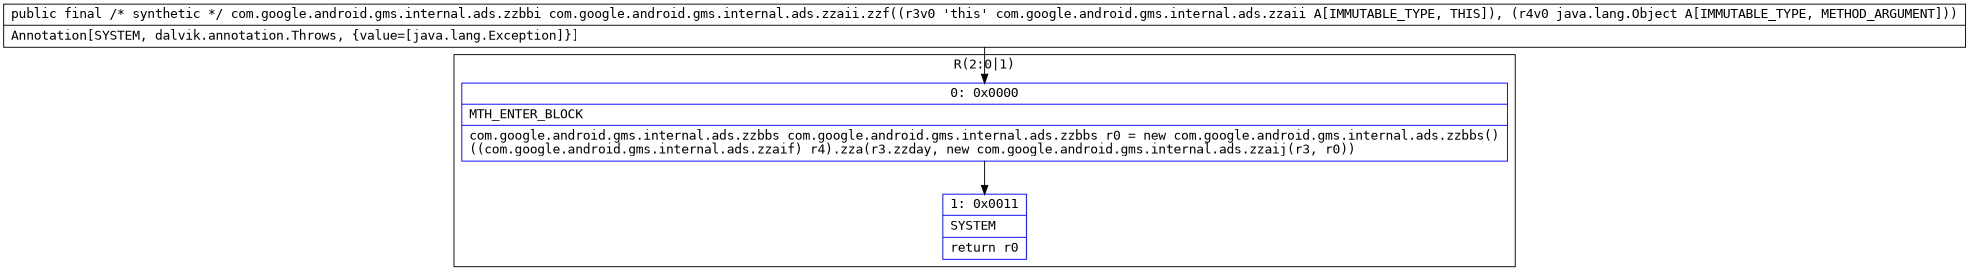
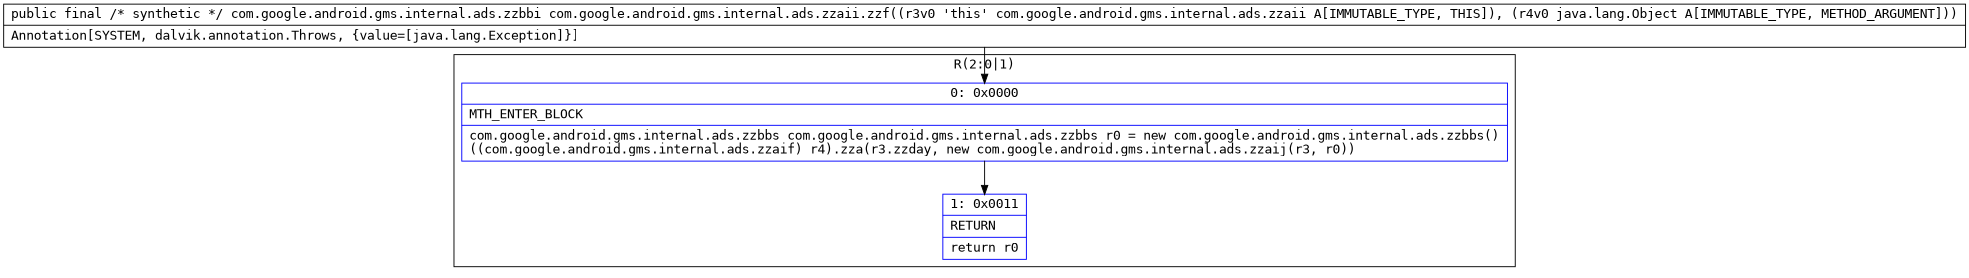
node "1: 0x0011": text "SYSTEM" -> "RETURN"
